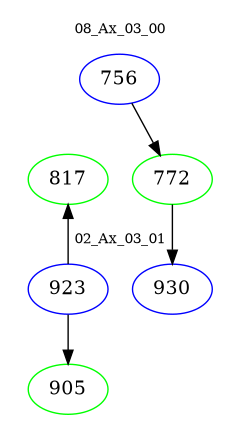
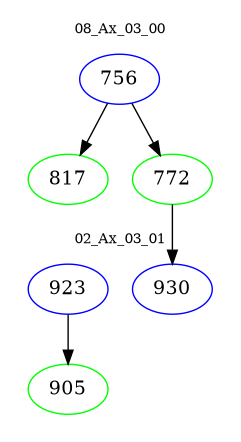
edge "923" -> "817": now "756" -> "817"
